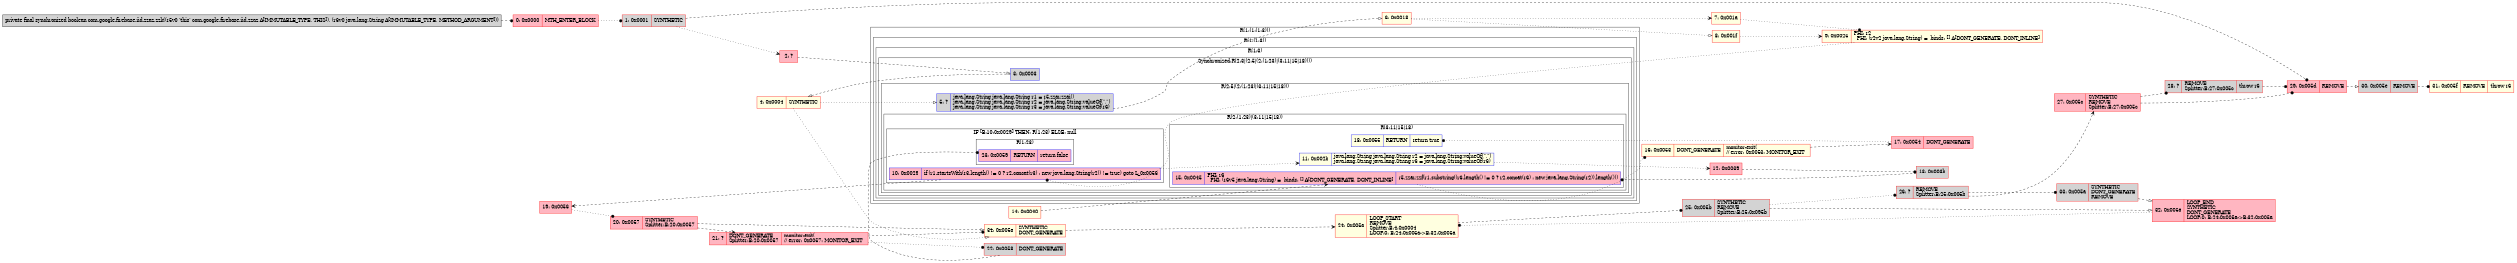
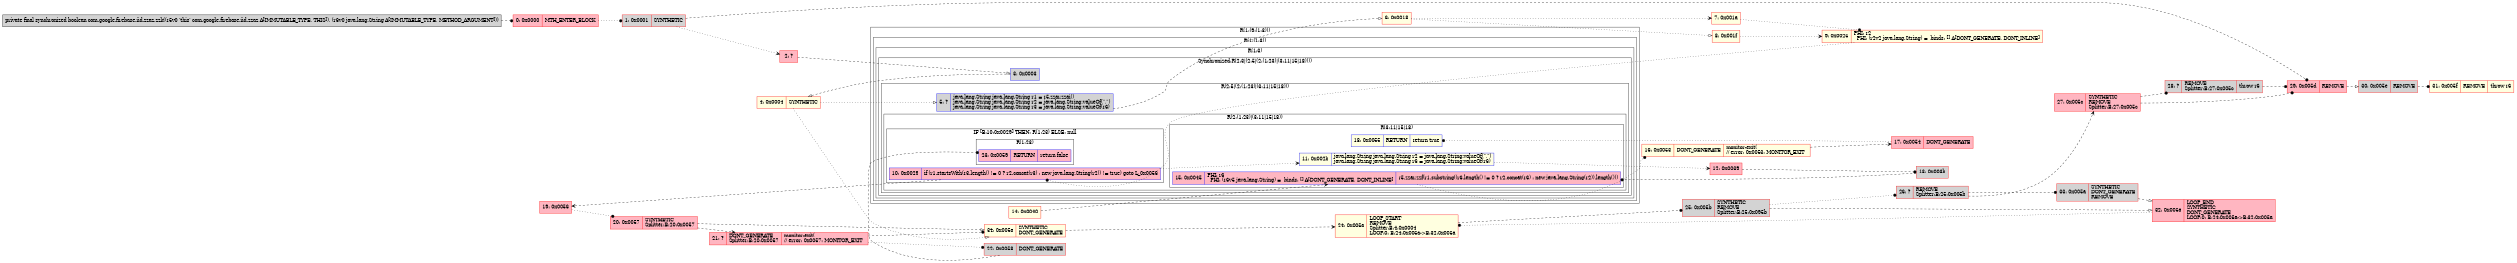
cluster "R(1:(1:(1:3)))": label "R(1:(1:(1:3)))" -> "R(1:(9:(1:3)))"
